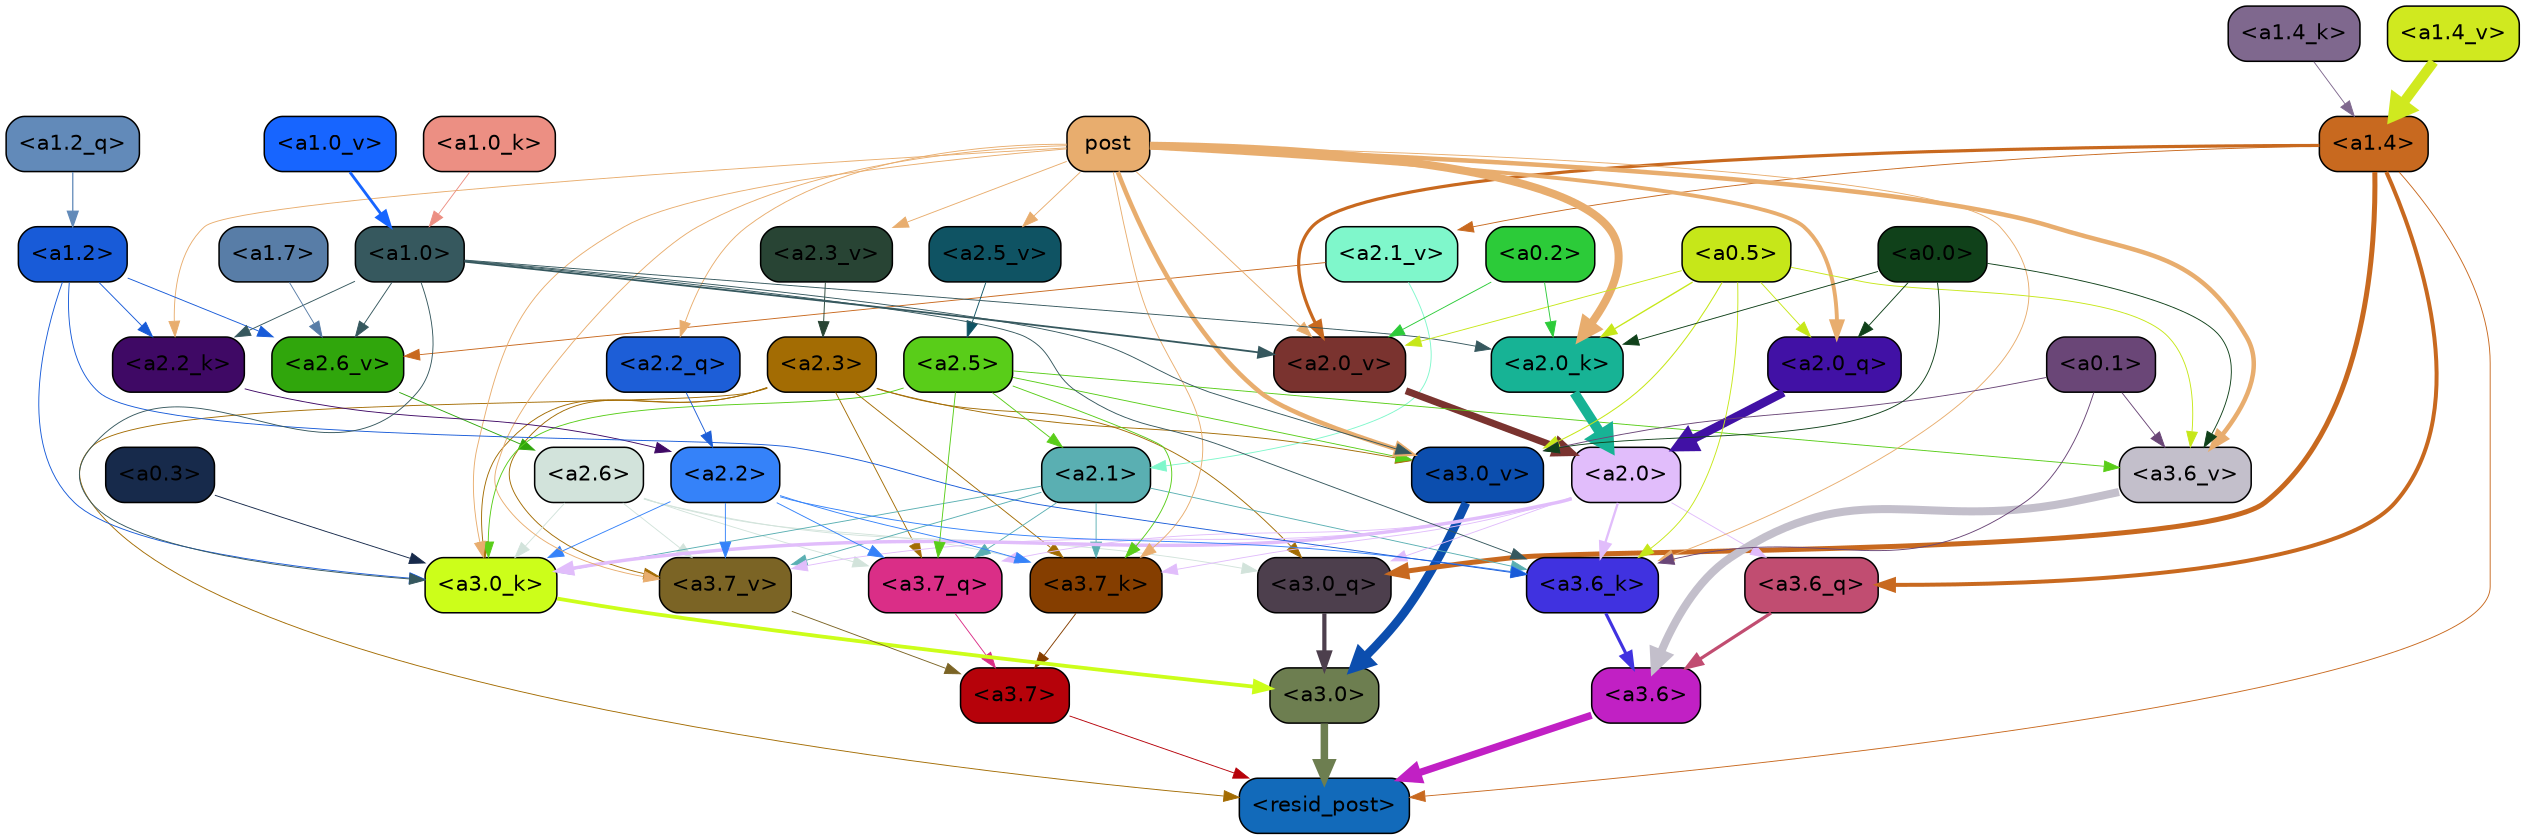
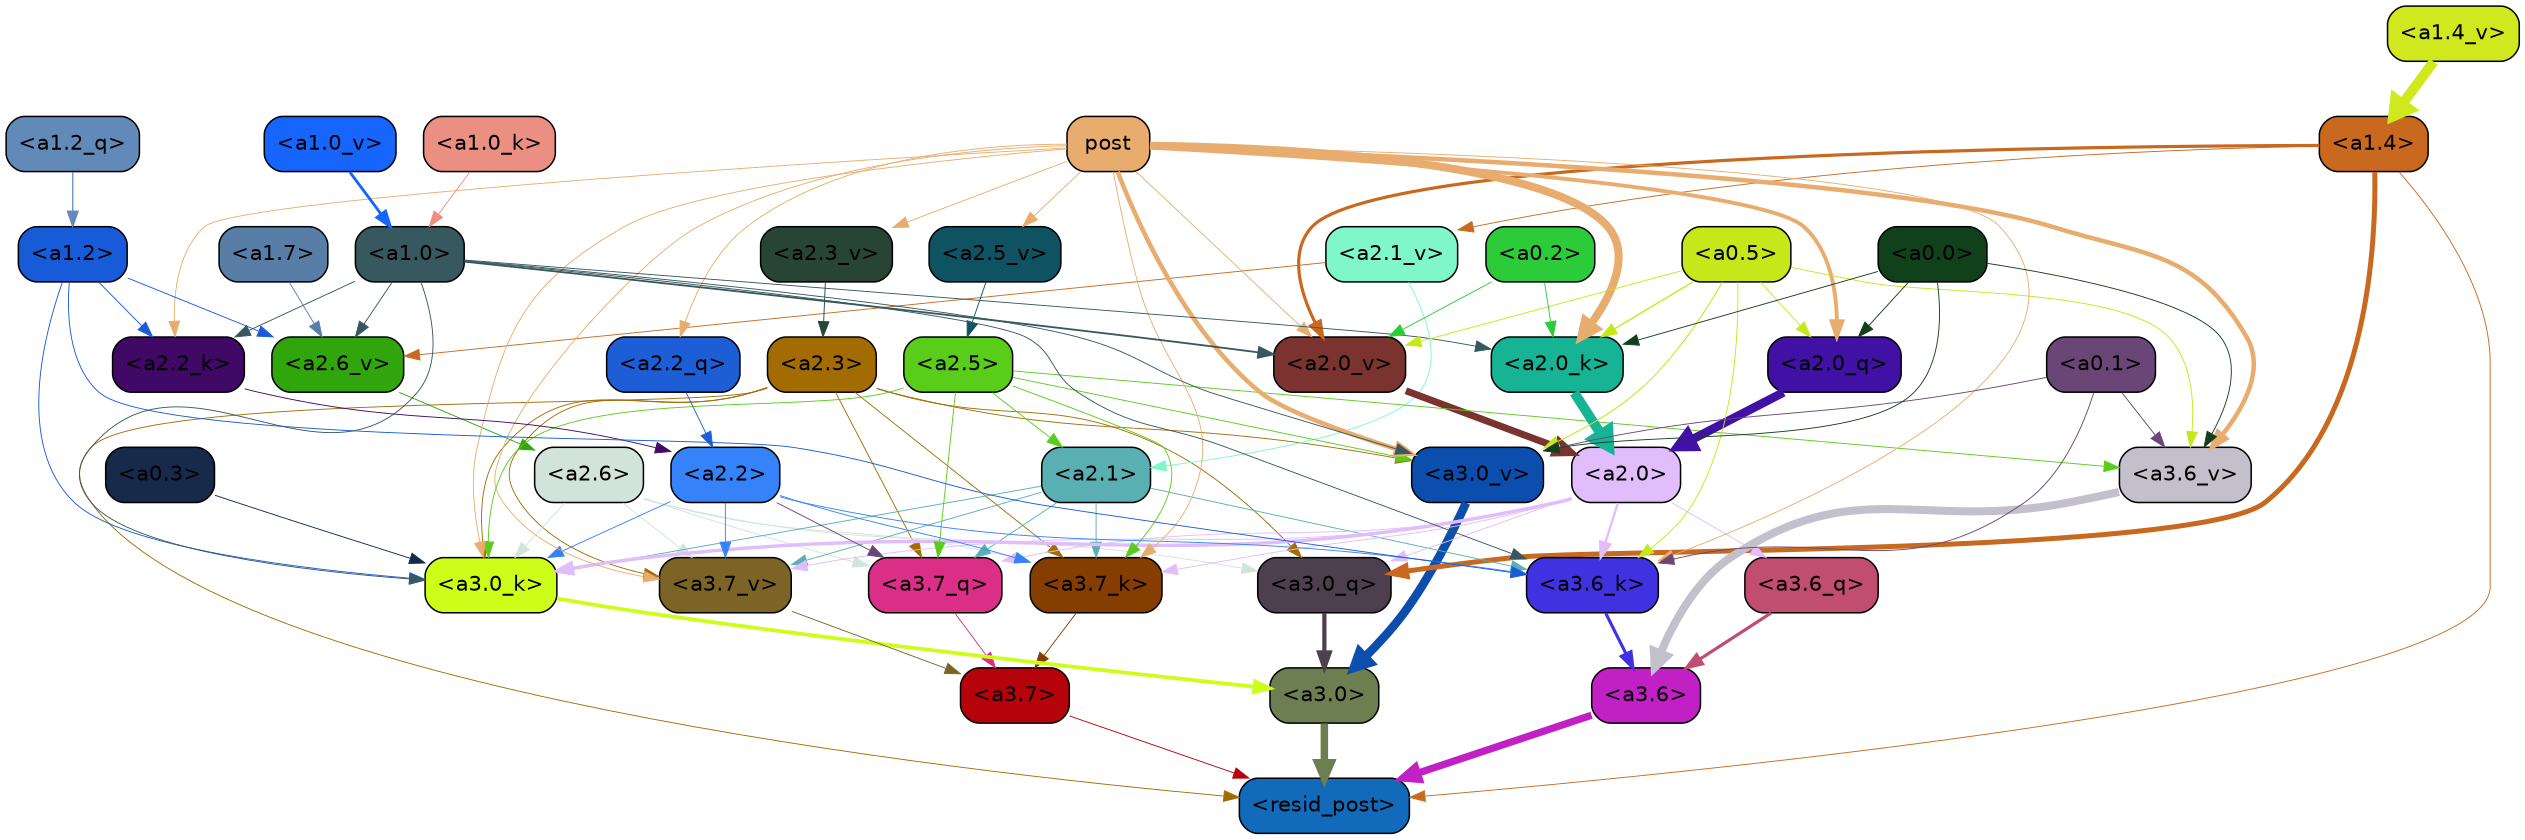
node "<a1.4_k>": removed
edge "<a2.2>" -> "<a3.7_q>": color #3582f9 -> #6a4677
edge "<a1.4>" -> "<a3.6_q>": removed
